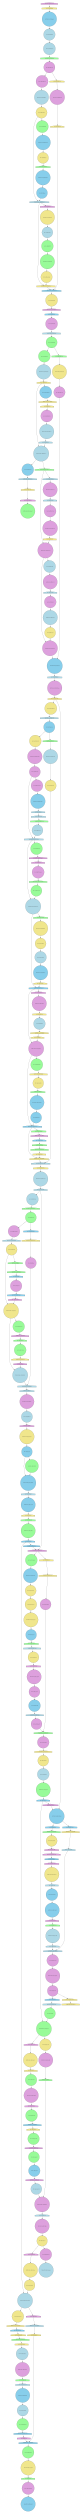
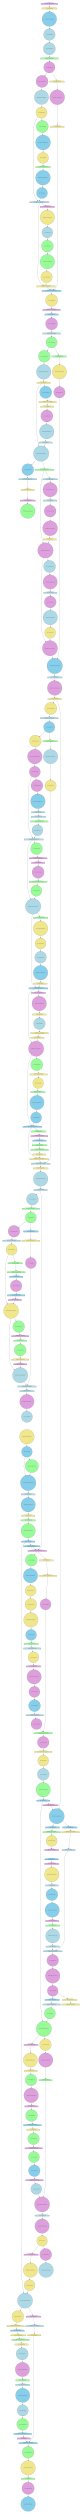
node "Conv2d-139871975793616": removed
node "BatchNorm2d-139871975146448": removed
